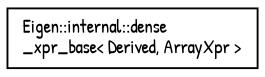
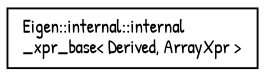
node "Eigen::internal::dense _xpr_base< Derived, ArrayXpr >": label "Eigen::internal::dense _xpr_base< Derived, ArrayXpr >" -> "Eigen::internal::internal _xpr_base< Derived, ArrayXpr >"
